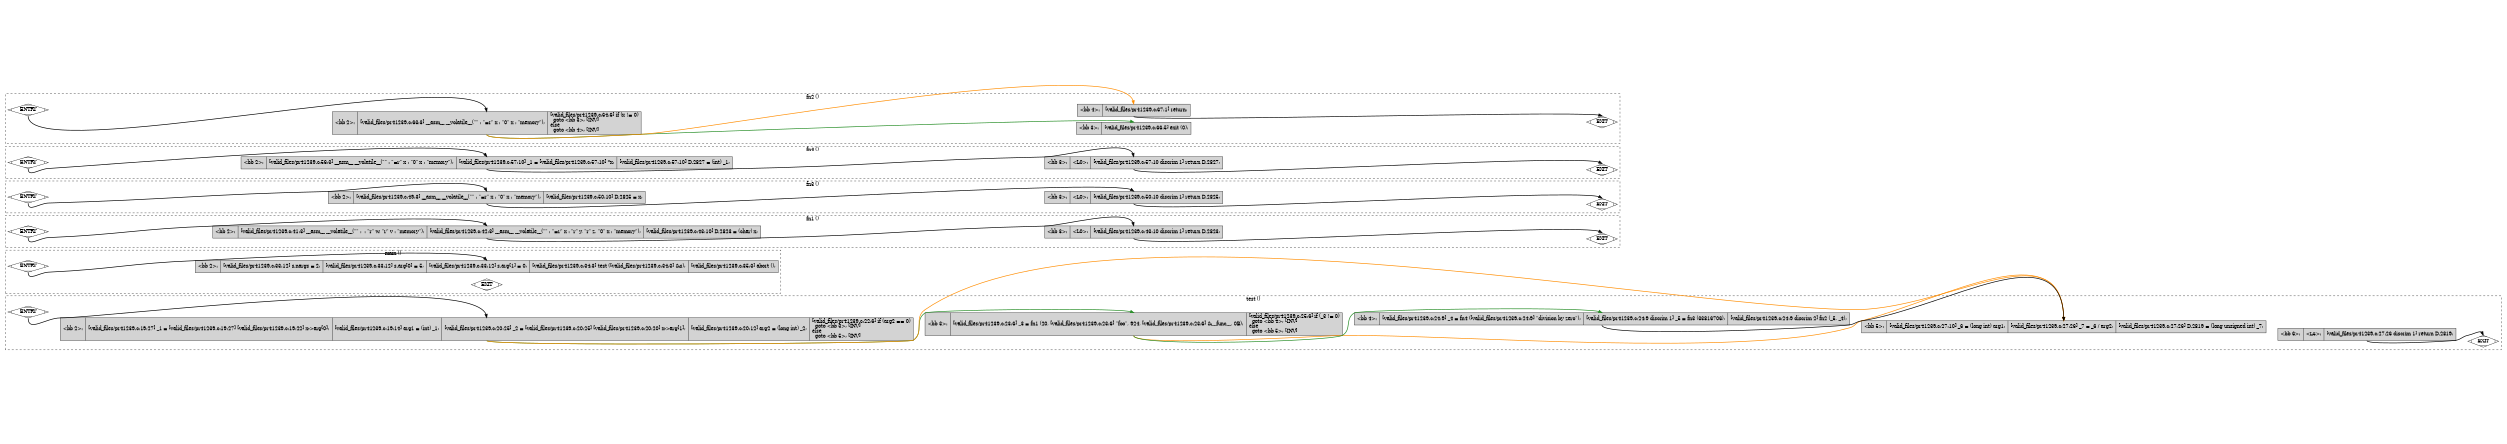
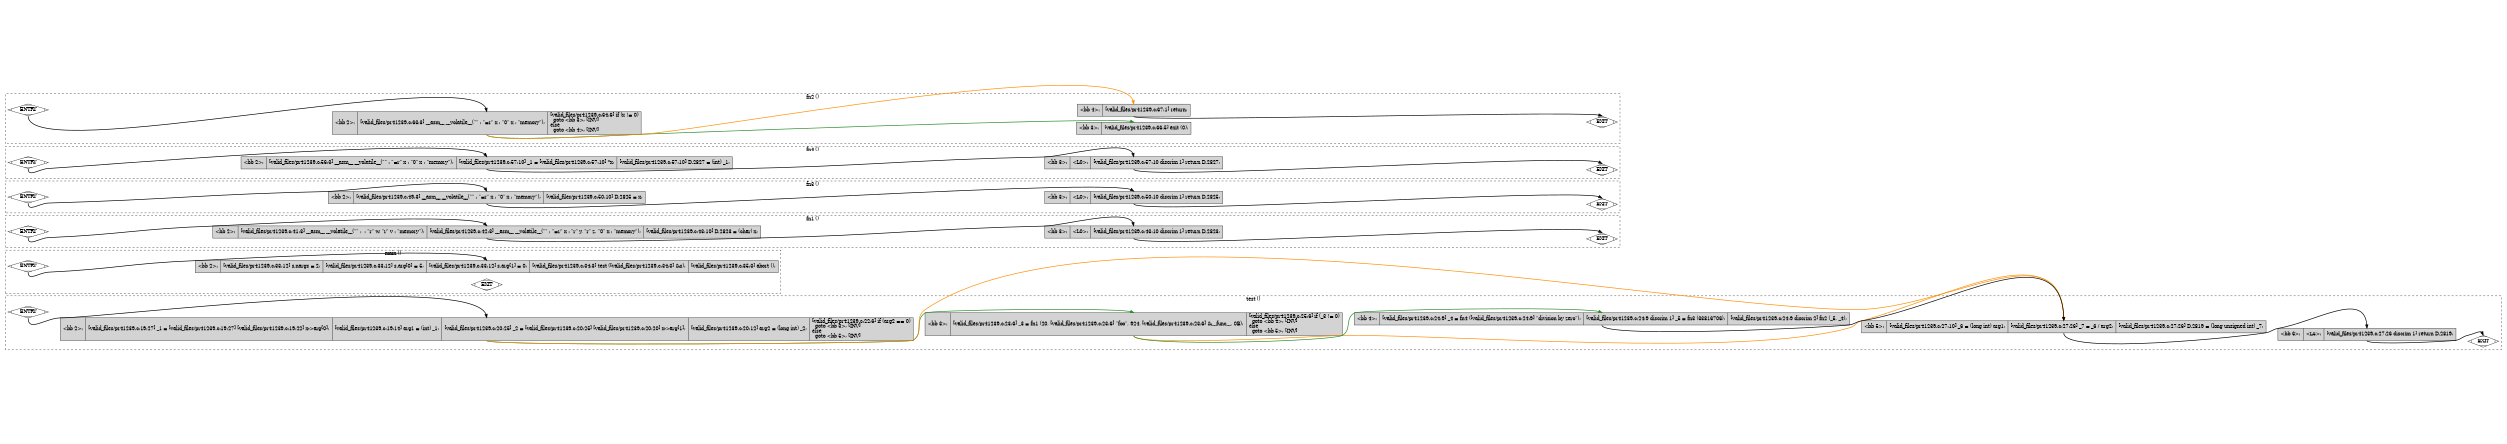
edge "<bb 5>:" -> "<bb 6>:": added
